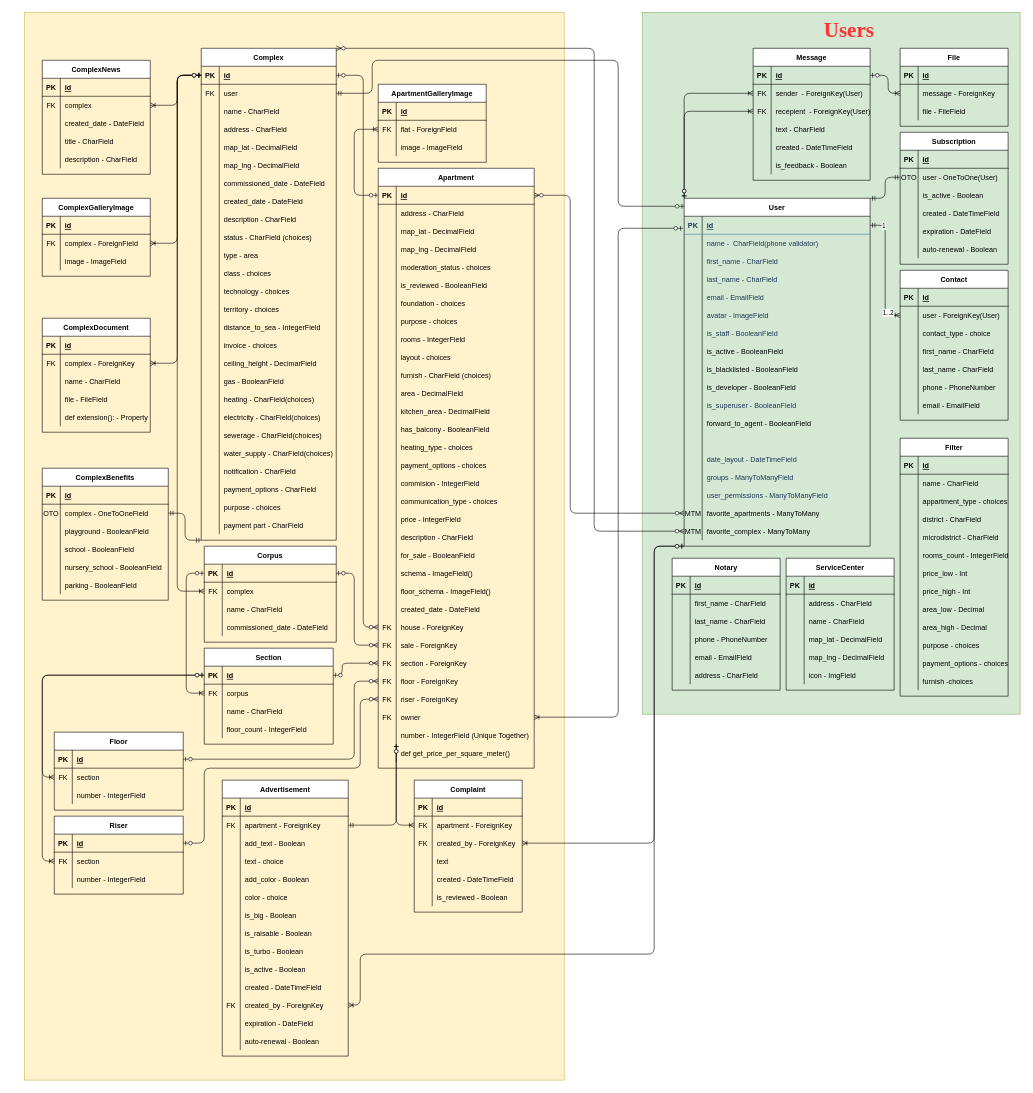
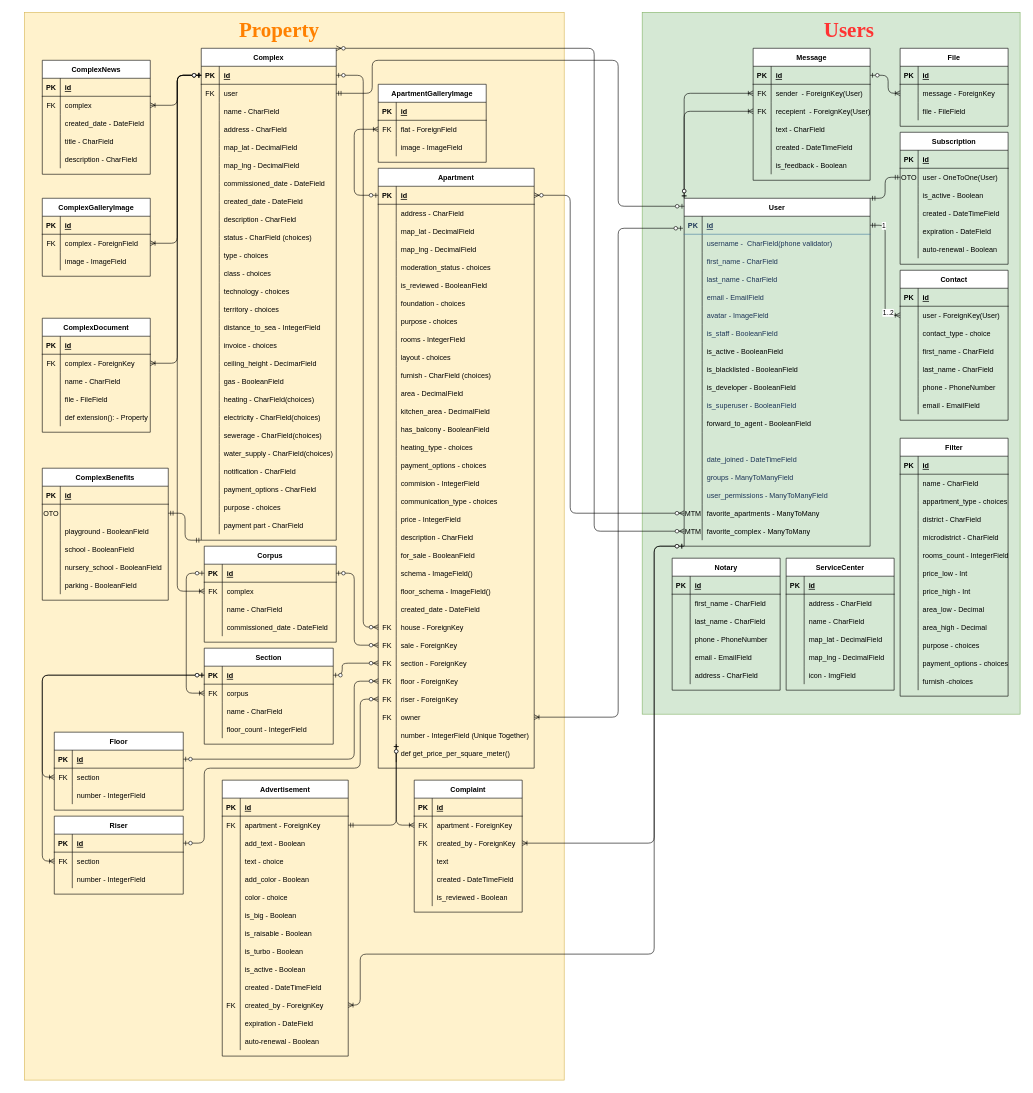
node "Property": added
node "name - CharField(phone validator)": label "name - CharField(phone validator)" -> "username - CharField(phone validator)"
node "type - area": label "type - area" -> "type - choices"
node "date_layout - DateTimeField": label "date_layout - DateTimeField" -> "date_joined - DateTimeField"
node "complex - OneToOneField": removed
